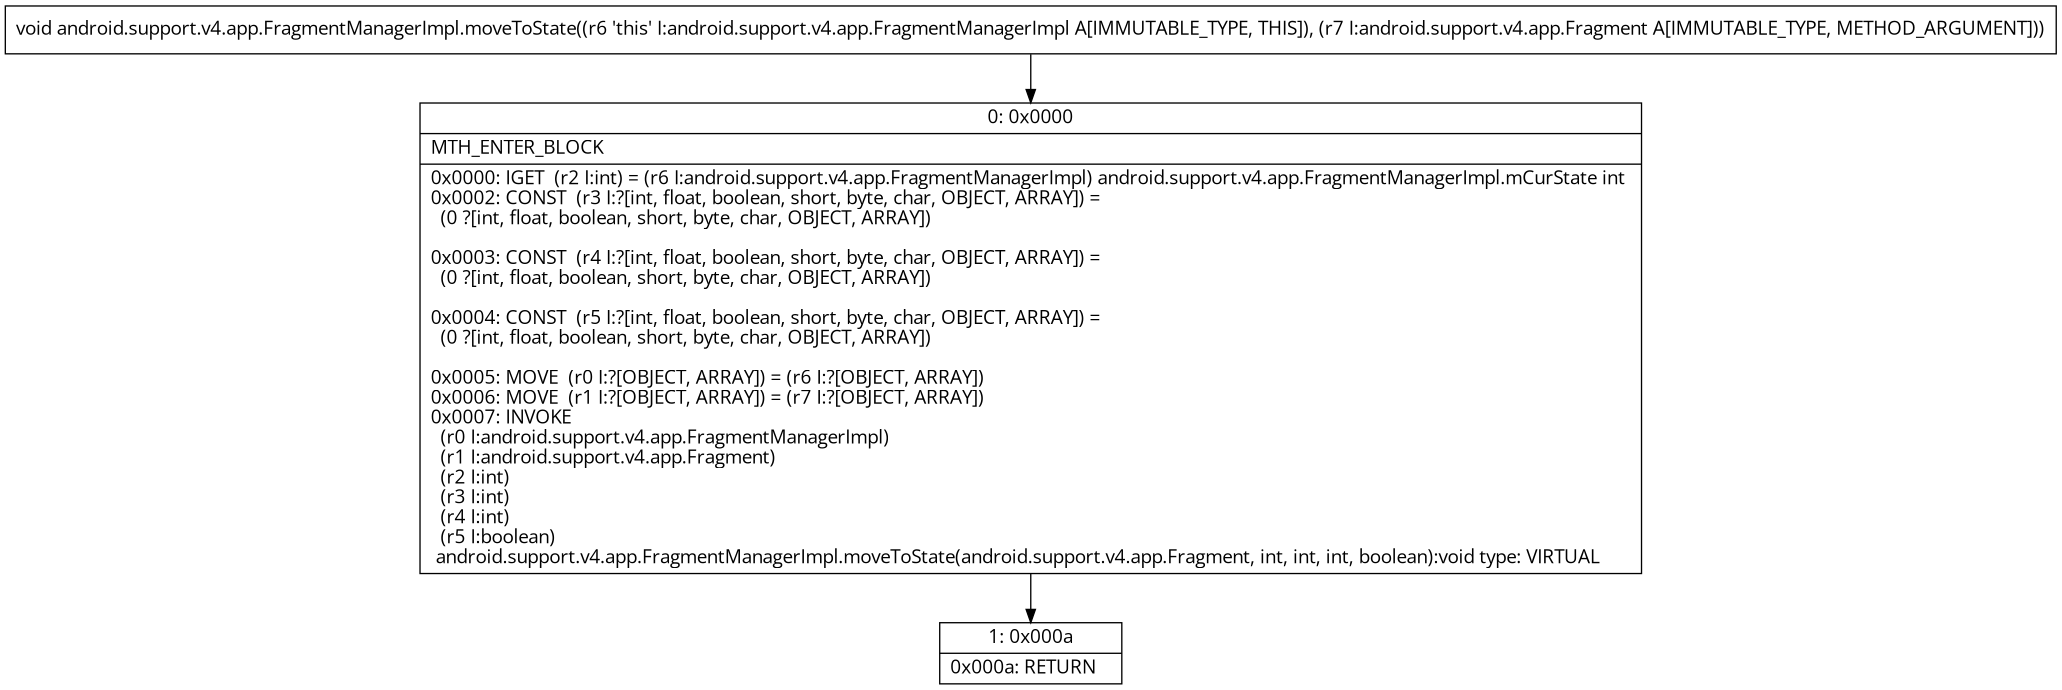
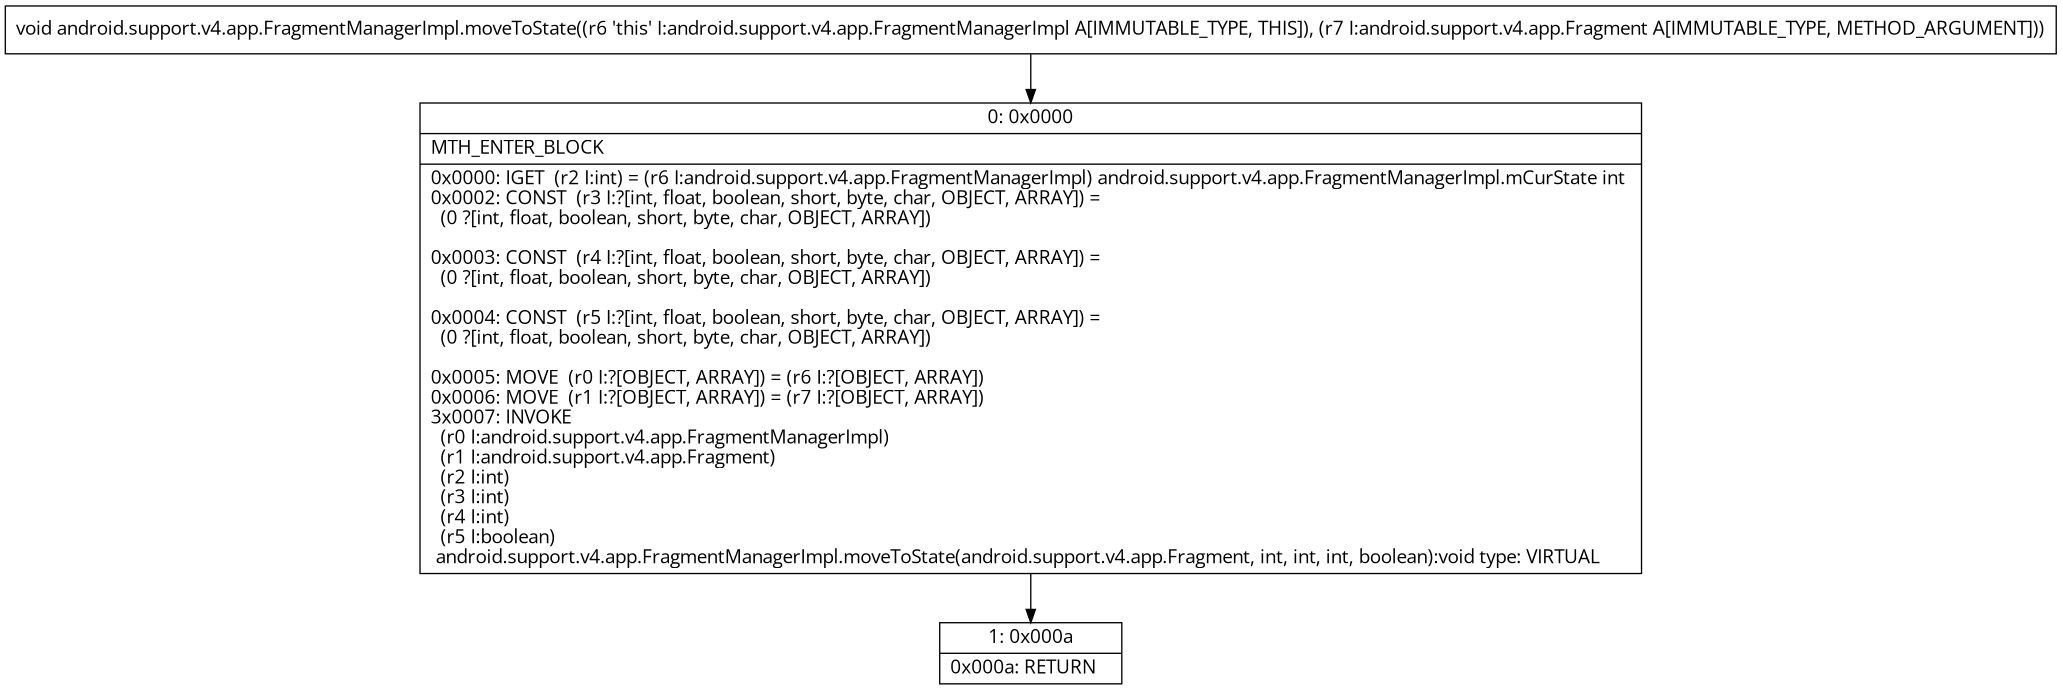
node "0: 0x0000": text "0x0007: INVOKE" -> "3x0007: INVOKE"
